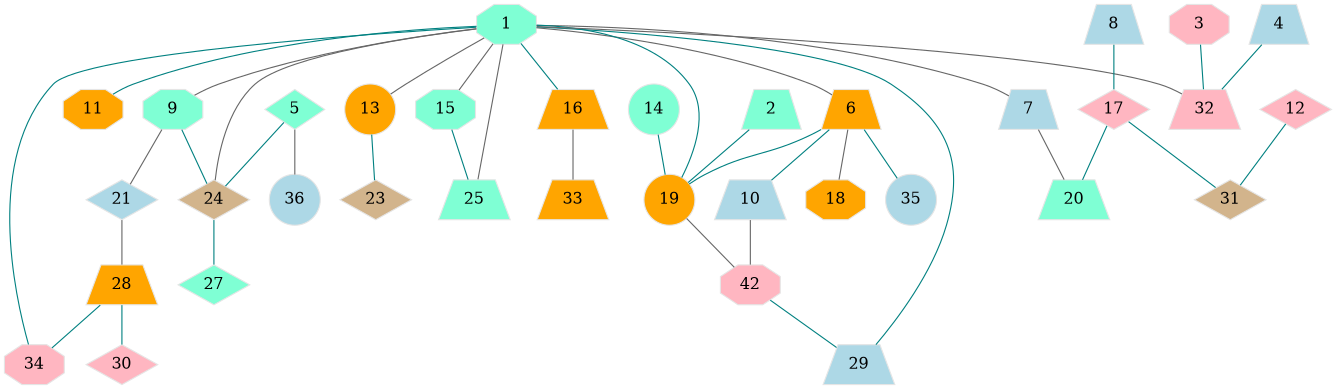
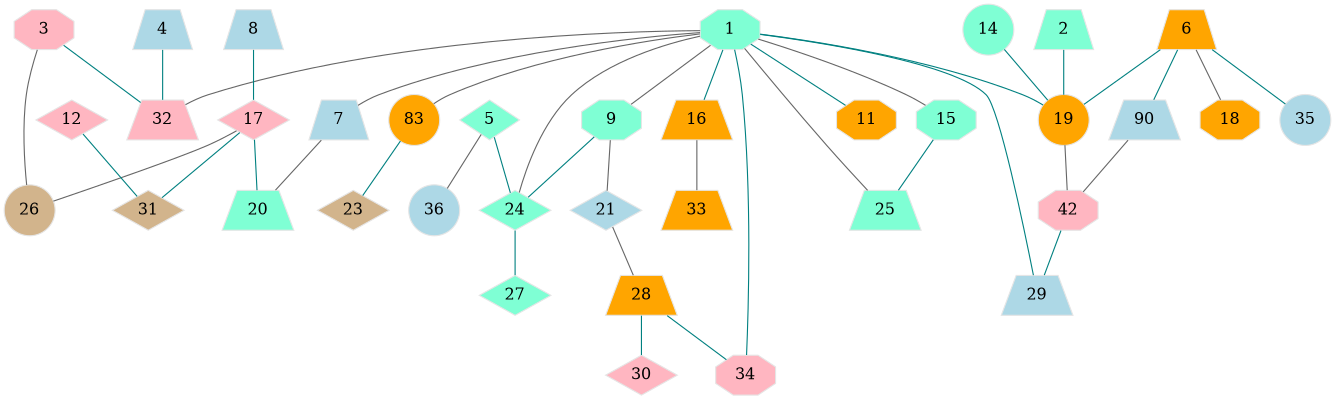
edge "1" -- "6": removed
node "13": label "13" -> "83"
node "24": fillcolor tan -> aquamarine
node "10": label "10" -> "90"
node "26": added
